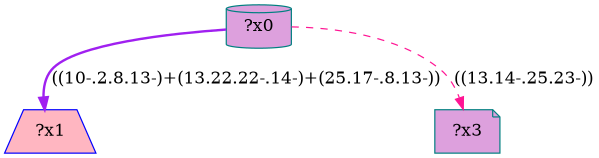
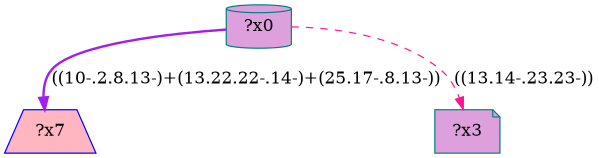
edge "?x0" -> "?x3": label "((13.14-.25.23-))" -> "((13.14-.23.23-))"
node "?x1": label "?x1" -> "?x7"
